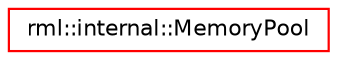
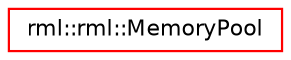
node "rml::internal::MemoryPool": label "rml::internal::MemoryPool" -> "rml::rml::MemoryPool"
